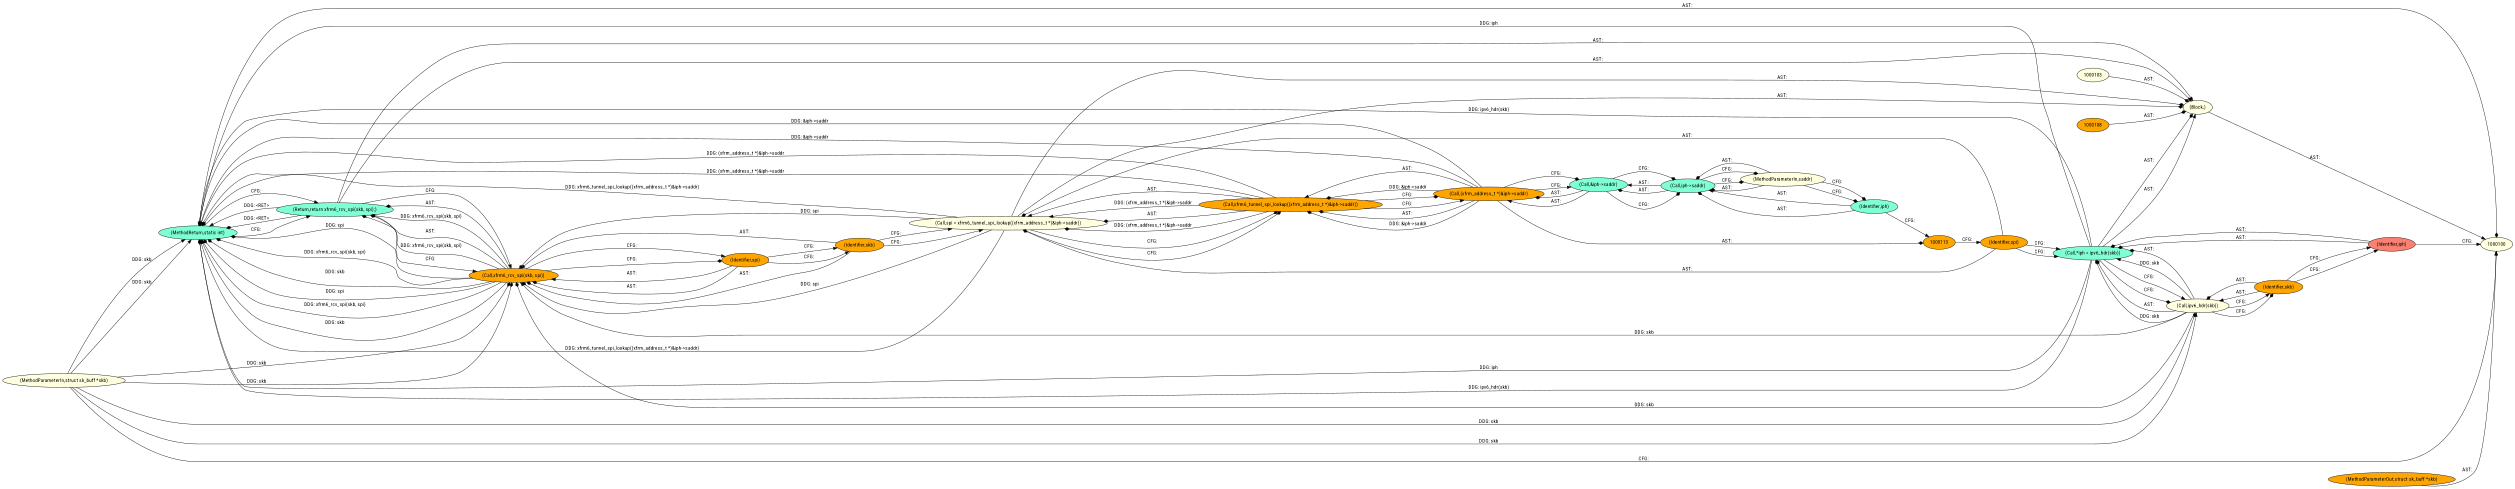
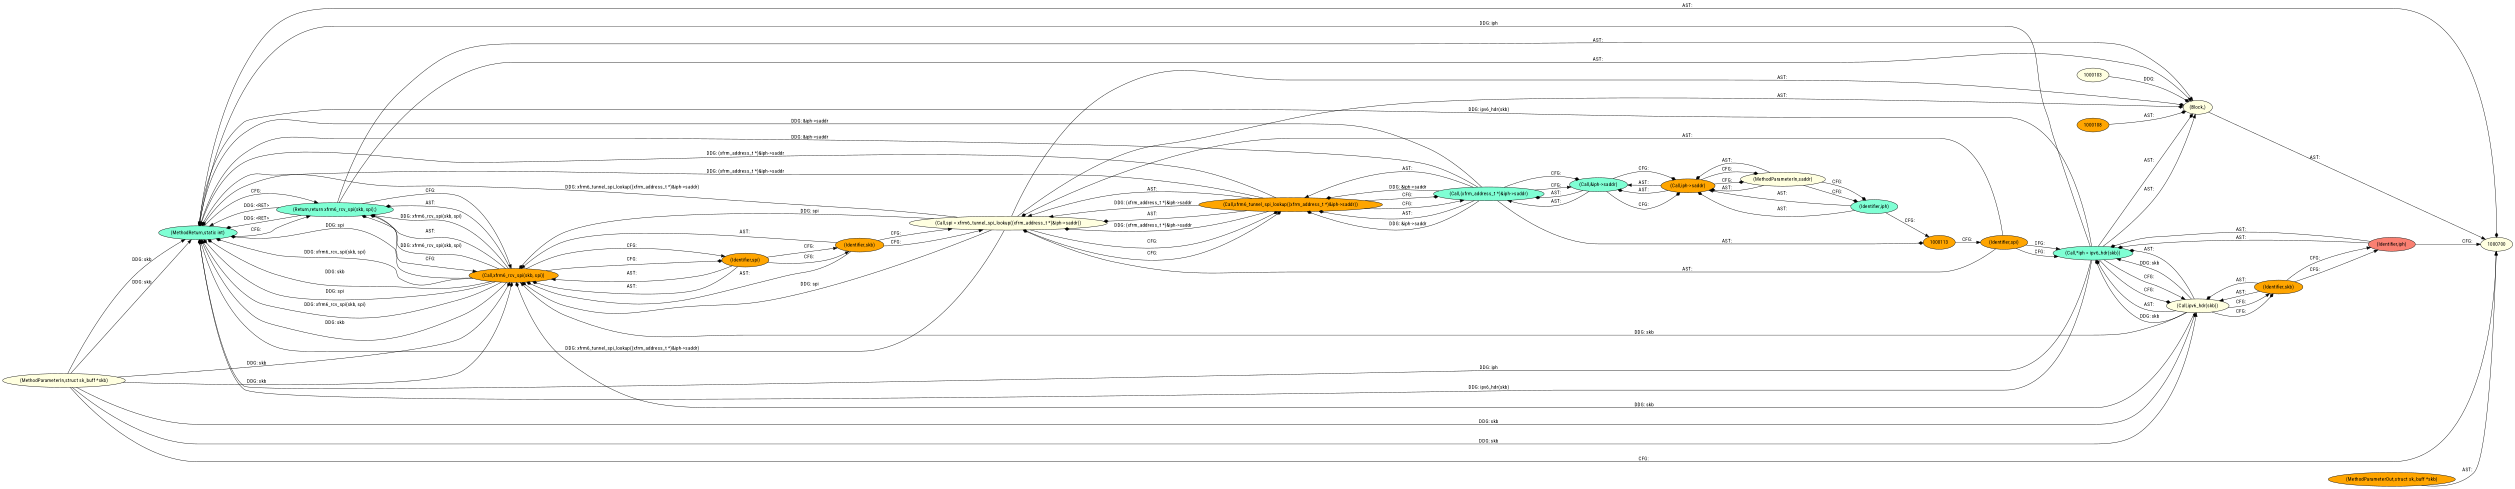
edge "1000103" -> "(Block,)": label "AST: " -> "DDG: "
node "(Call,iph->saddr)": fillcolor aquamarine -> orange
node "(Call,(xfrm_address_t *)&iph->saddr)": fillcolor orange -> aquamarine
node "1000100": label "1000100" -> "1000700"
